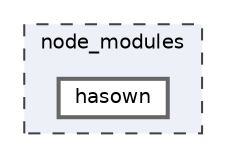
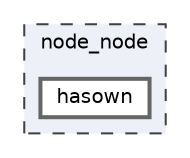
cluster "node_modules": label "node_modules" -> "node_node"
